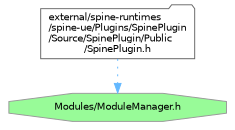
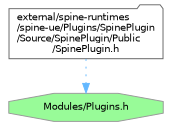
node "Modules/ModuleManager.h": label "Modules/ModuleManager.h" -> "Modules/Plugins.h"
